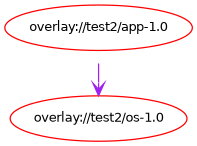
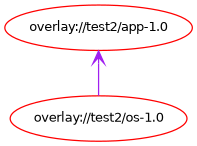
edge "overlay://test2/app-1.0" -> "overlay://test2/os-1.0": reversed
